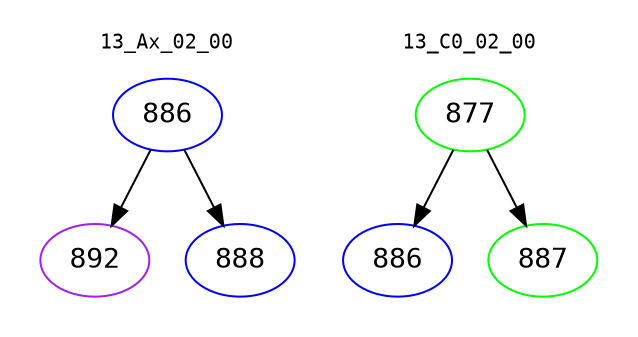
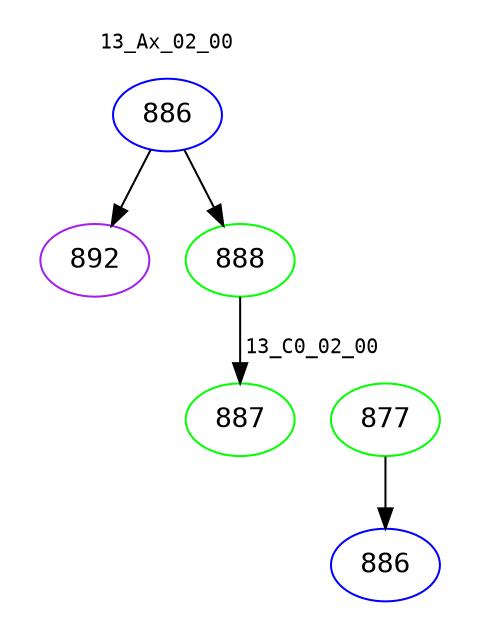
edge "877" -> "887": now "888" -> "887"
node "888": color blue -> green
